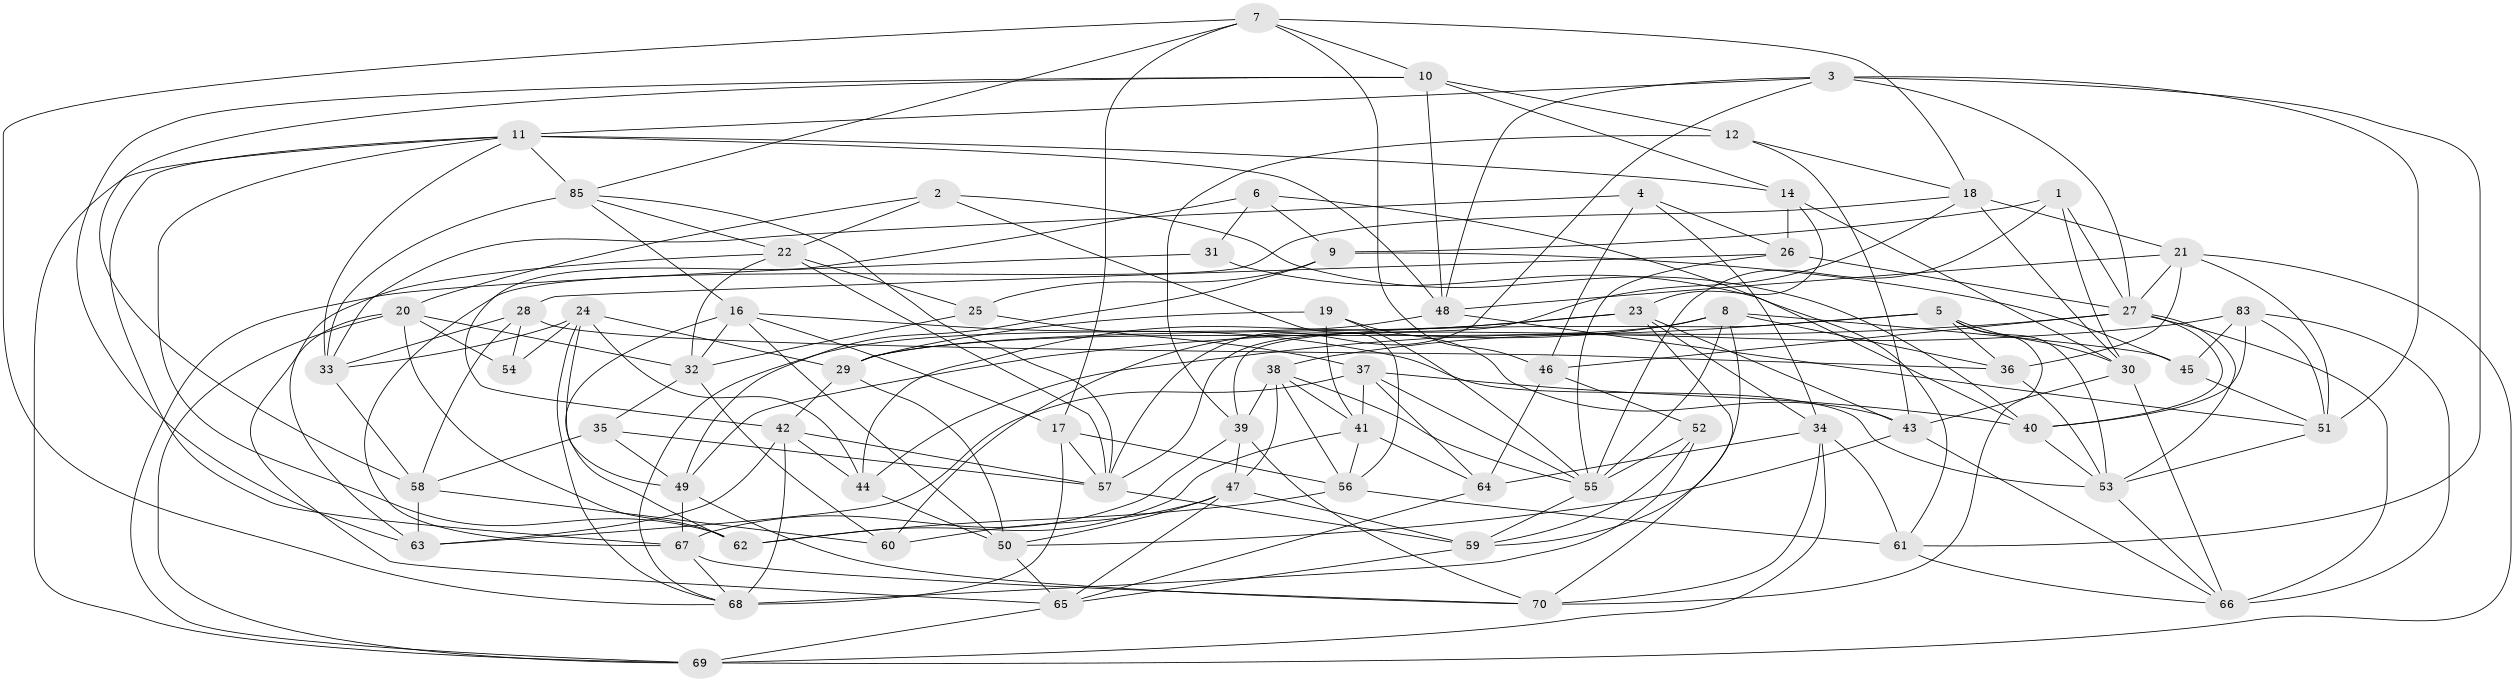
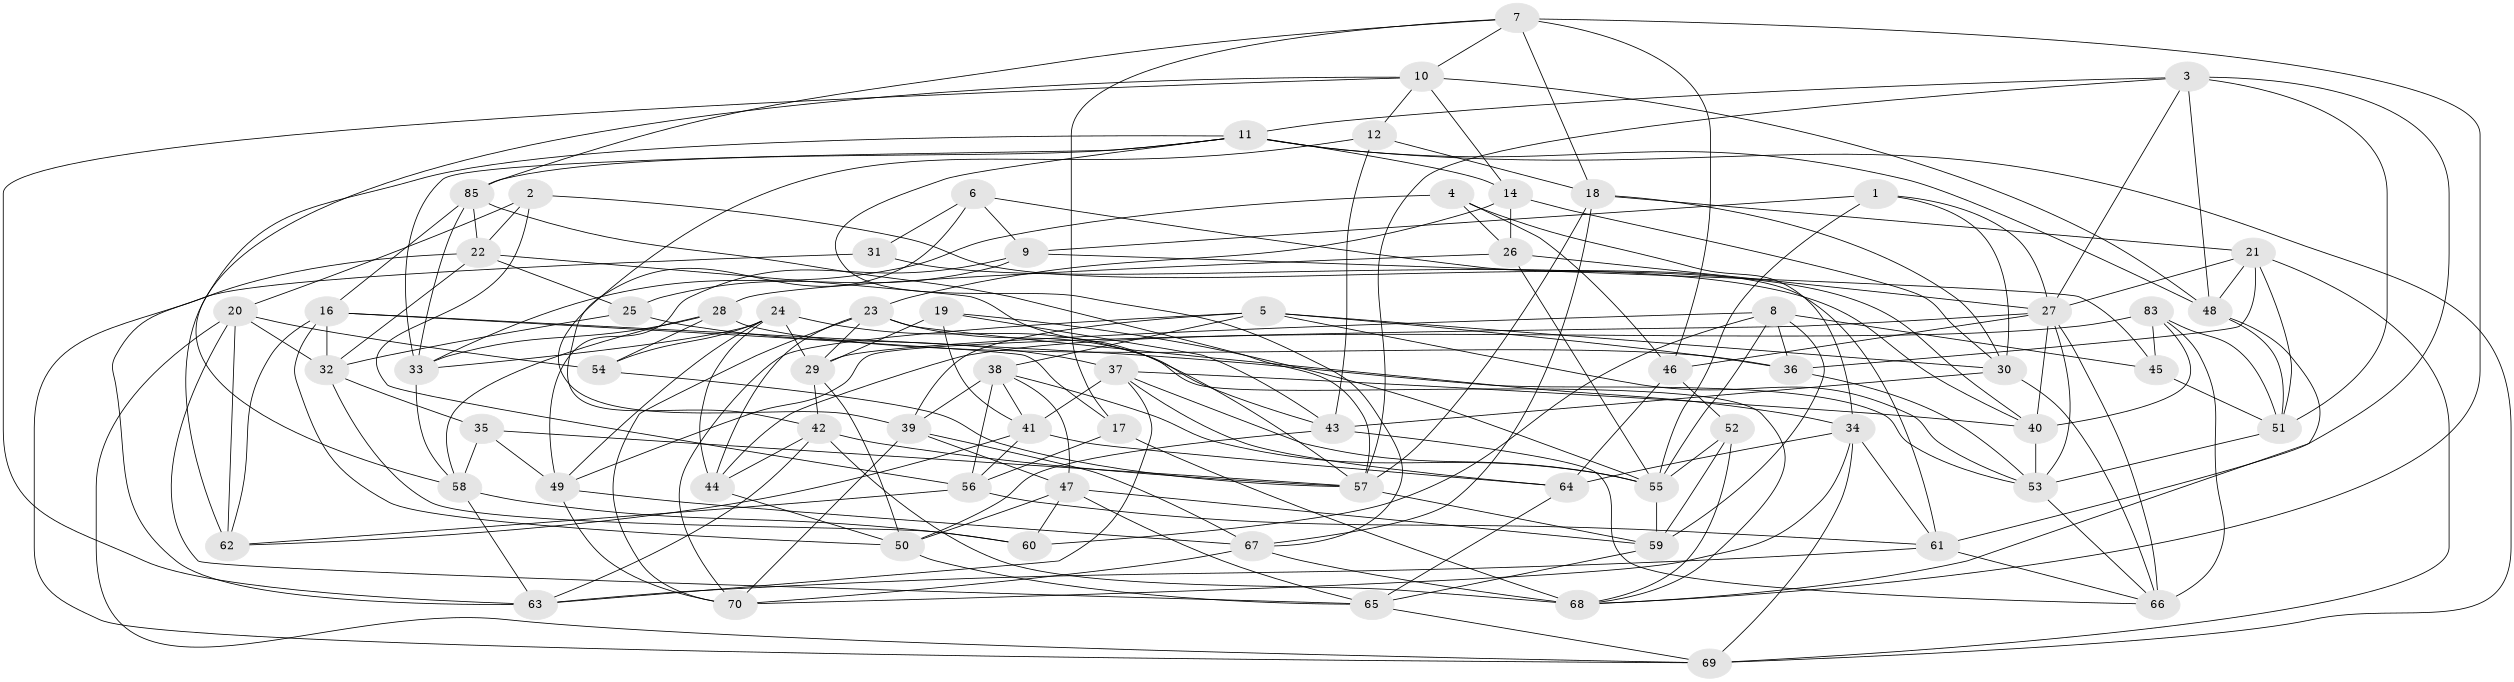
edge "17" -- "57": now "54" -- "57"
edge "61" -- "63": added
